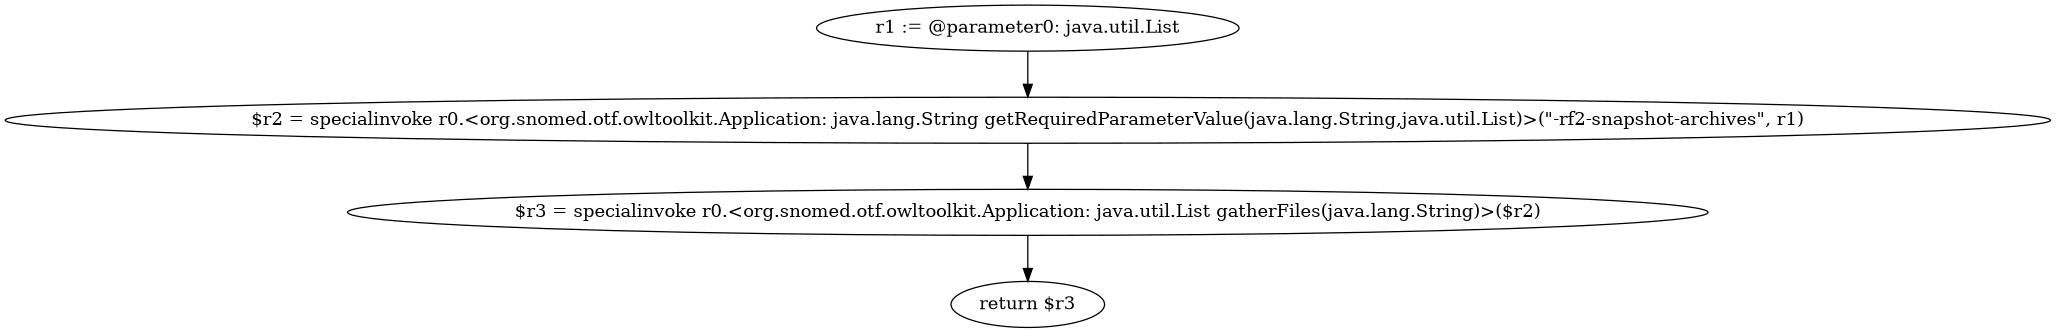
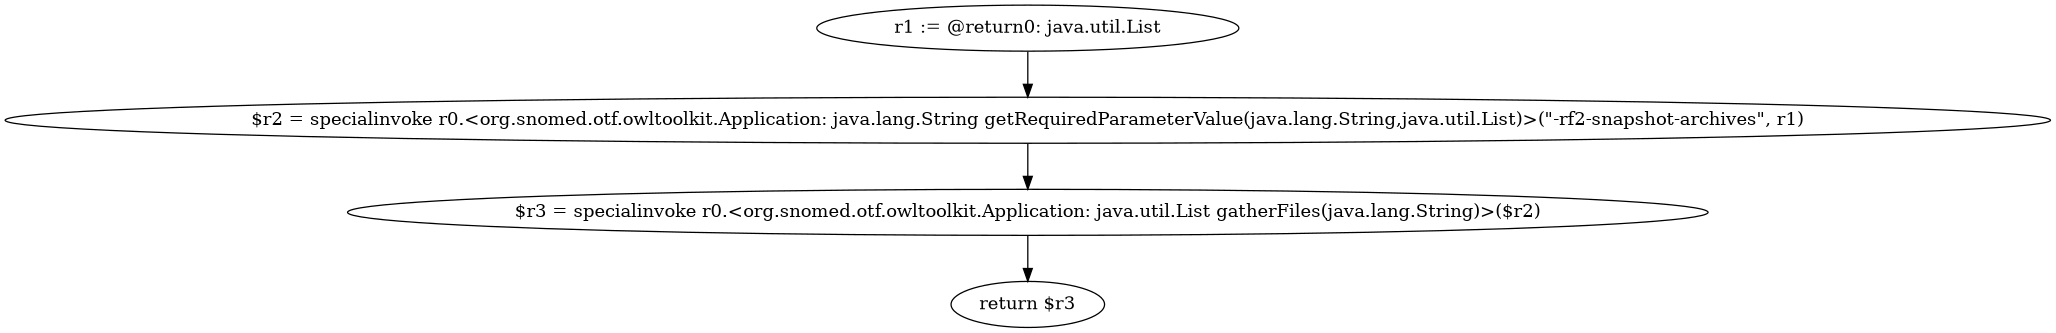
node "r1 := @parameter0: java.util.List": label "r1 := @parameter0: java.util.List" -> "r1 := @return0: java.util.List"
